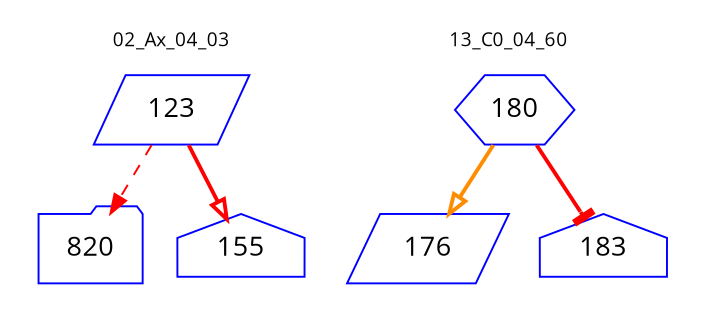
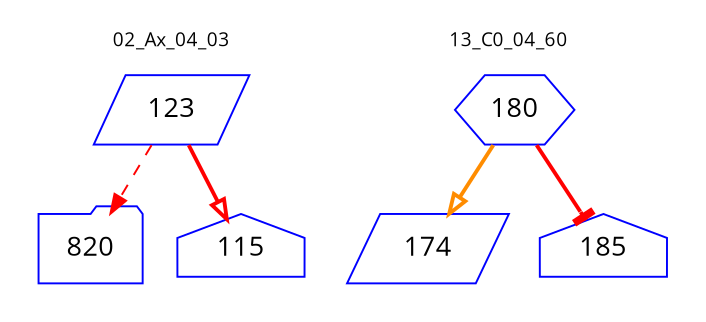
node "155": label "155" -> "115"
node "176": label "176" -> "174"
node "183": label "183" -> "185"
